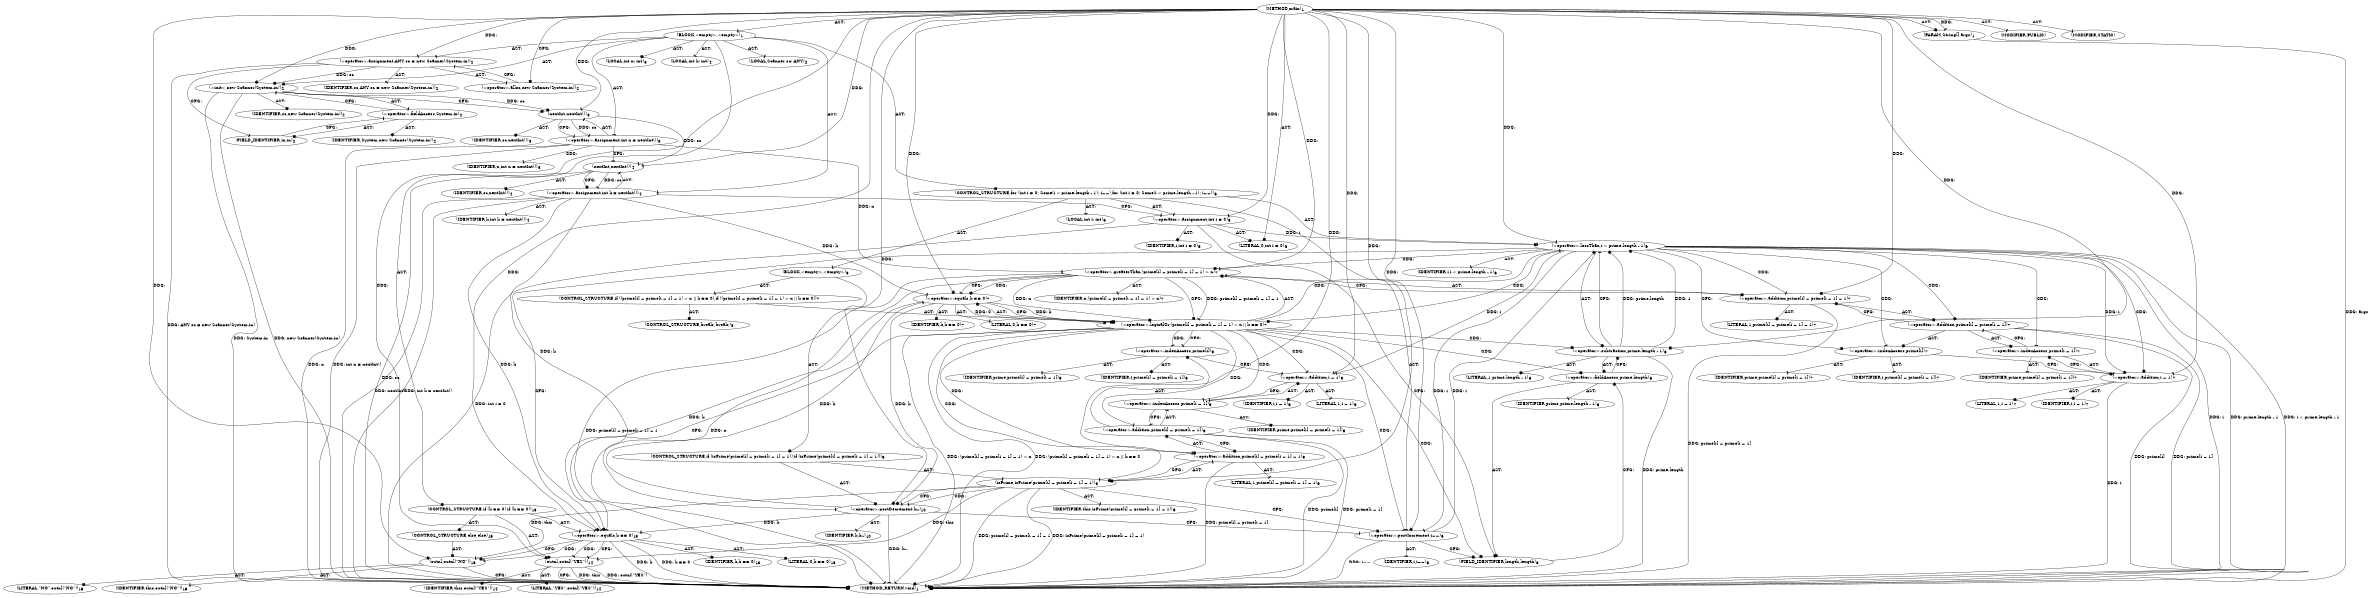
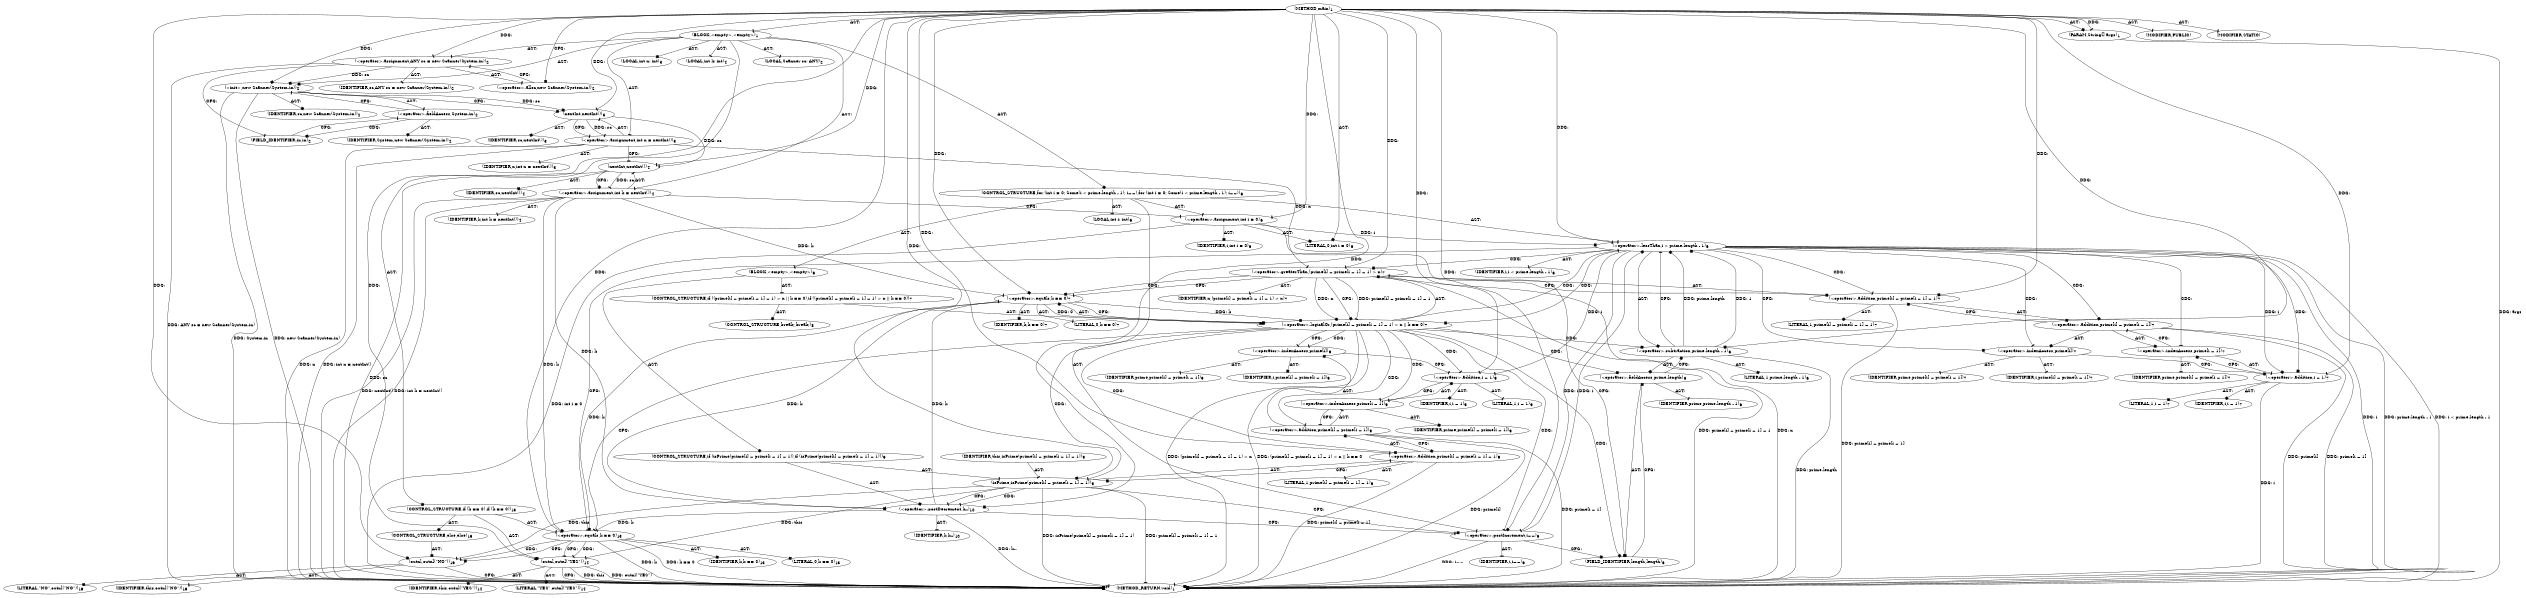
edge "(<operator>.fieldAccess,System.in)" -> "(FIELD_IDENTIFIER,in,in)": label "AST: " -> "CDG: "
edge "(<operator>.assignment,int n = nextInt())" -> "(IDENTIFIER,n,int n = nextInt())": label "CDG: " -> "AST: "
edge "(isPrime,isPrime(prime[i] + prime[i + 1] + 1))" -> "(IDENTIFIER,this,isPrime(prime[i] + prime[i + 1] + 1))": reversed
